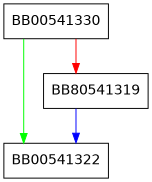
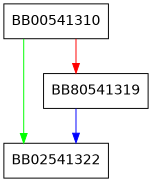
node "BB00541330": label "BB00541330" -> "BB00541310"
node "BB00541322": label "BB00541322" -> "BB02541322"
